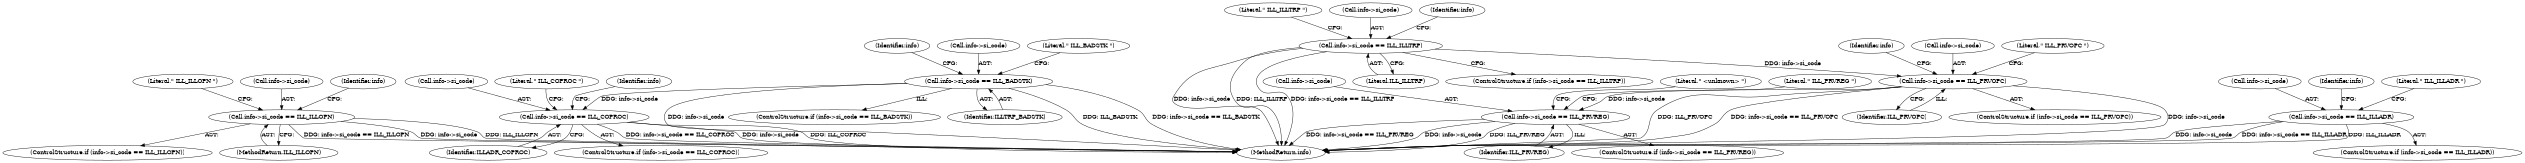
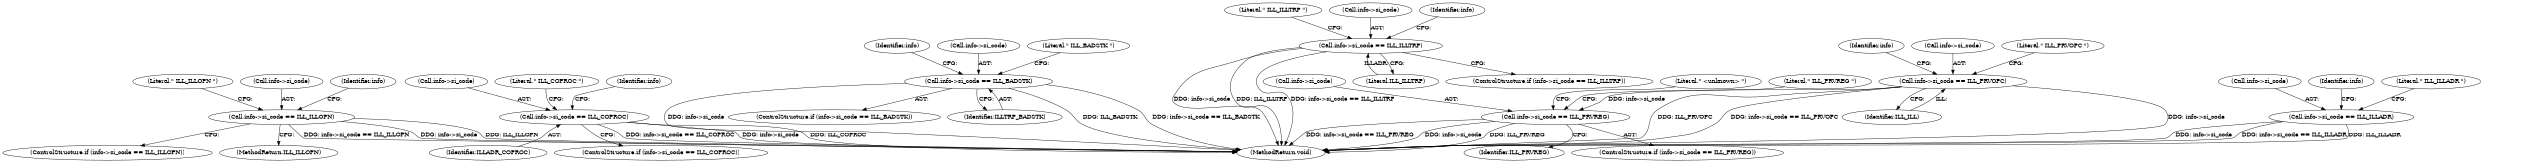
edge "(Call,info->si_code == ILL_ILLTRP)" -> "(Call,info->si_code == ILL_PRVOPC)": removed, label "DDG: info->si_code"
edge "(Literal,ILL_ILLTRP)" -> "(Call,info->si_code == ILL_ILLTRP)": label "AST: " -> "ILLADR: "
edge "(Call,info->si_code == ILL_BADSTK)" -> "(Call,info->si_code == ILL_COPROC)": removed, label "DDG: info->si_code"
edge "(Call,info->si_code == ILL_BADSTK)" -> "(ControlStructure,if (info->si_code == ILL_BADSTK))": label "ILL: " -> "AST: "
edge "(Call,info->si_code == ILL_BADSTK)" -> "(Identifier,ILLTRP_BADSTK)": label "AST: " -> "CFG: "
node "(Identifier,ILL_PRVOPC)": label "(Identifier,ILL_PRVOPC)" -> "(Identifier,ILL_ILL)"
node "(ControlStructure,if (info->si_code == ILL_PRVOPC))": removed
edge "(Call,info->si_code == ILL_ILLOPN)" -> "(ControlStructure,if (info->si_code == ILL_ILLOPN))": label "AST: " -> "CFG: "
edge "(Call,info->si_code == ILL_COPROC)" -> "(ControlStructure,if (info->si_code == ILL_COPROC))": label "AST: " -> "CFG: "
edge "(Call,info->si_code == ILL_PRVREG)" -> "(Identifier,ILL_PRVREG)": label "ILL: " -> "CFG: "
edge "(MethodReturn,ILL_ILLOPN)" -> "(Call,info->si_code == ILL_ILLOPN)": removed, label "AST:"
edge "(Call,info->si_code == ILL_COPROC)" -> "(Identifier,ILLADR_COPROC)": removed, label "CFG:"
edge "(Identifier,ILL_PRVREG)" -> "(Call,info->si_code == ILL_PRVREG)": removed, label "AST:"
node "(MethodReturn,info)": label "(MethodReturn,info)" -> "(MethodReturn,void)"
node "(ControlStructure,if (info->si_code == ILL_ILLADR))": removed
